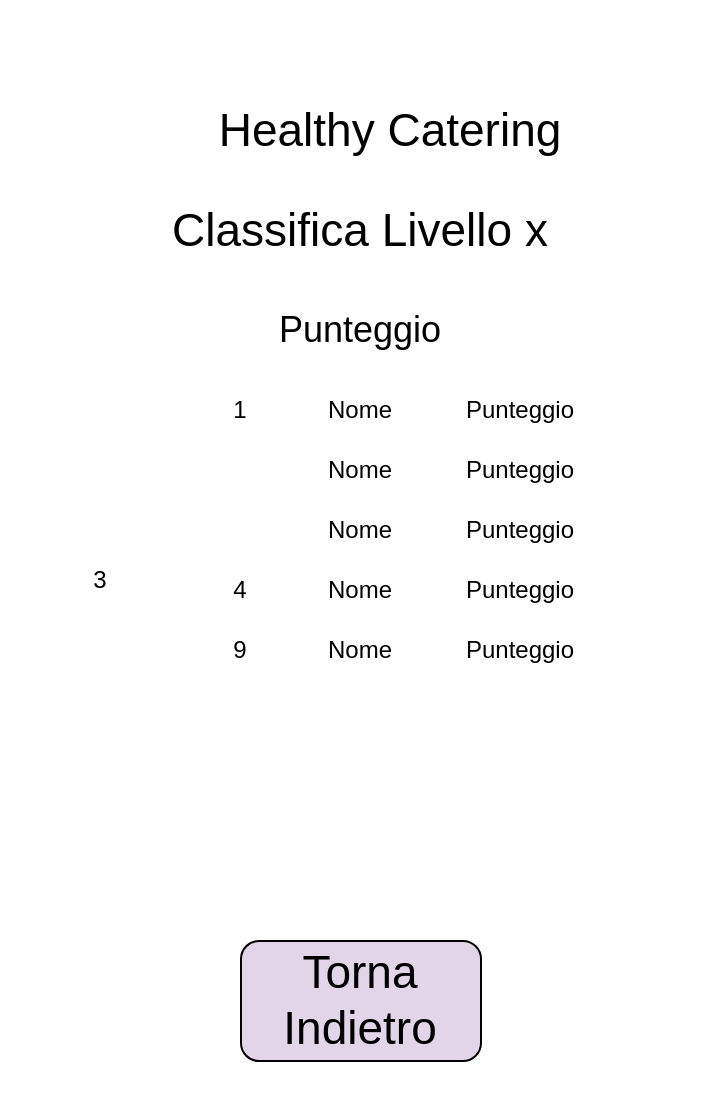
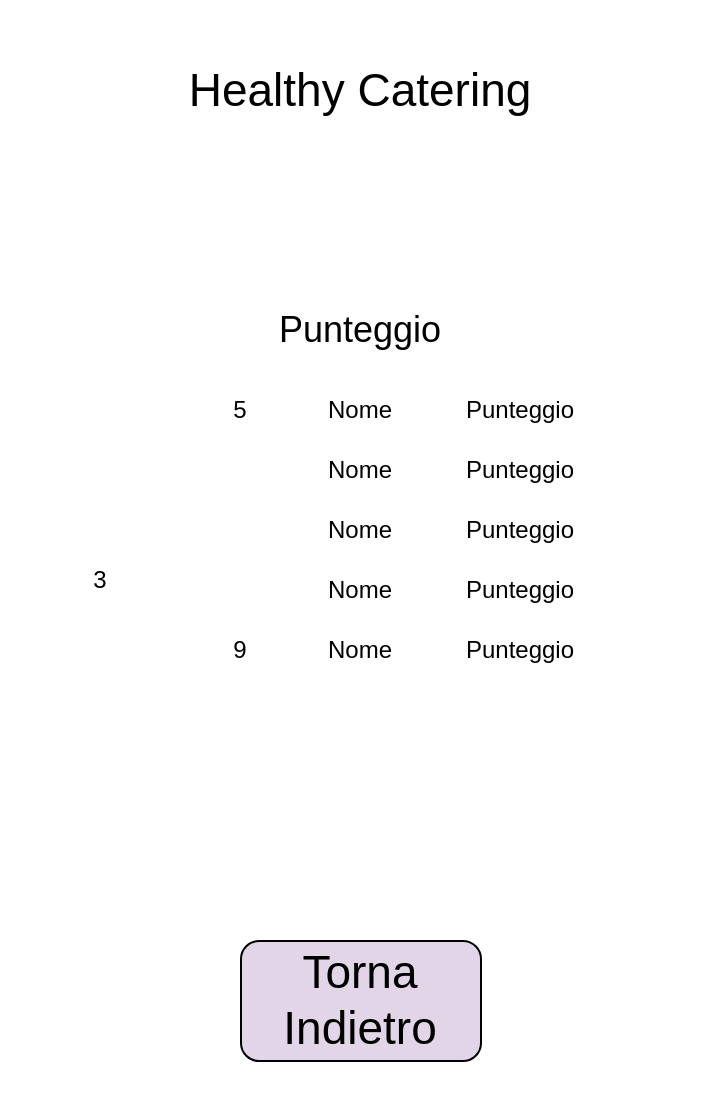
node "Healthy Catering": moved (391, 131) -> (361, 91)
node "Classifica Livello x": removed
node "1": label "1" -> "5"
node "4": removed
